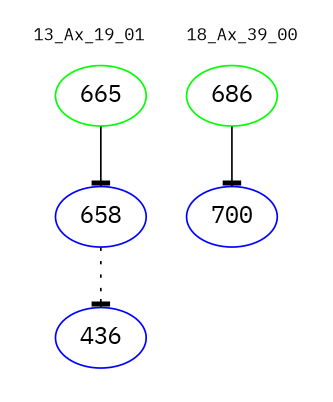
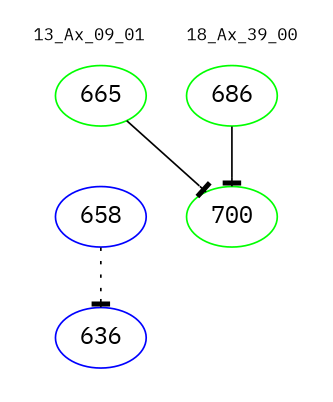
cluster "13_Ax_19_01": label "13_Ax_19_01" -> "13_Ax_09_01"
edge "665" -> "658": now "665" -> "700"
node "700": color blue -> green
node "436": label "436" -> "636"
